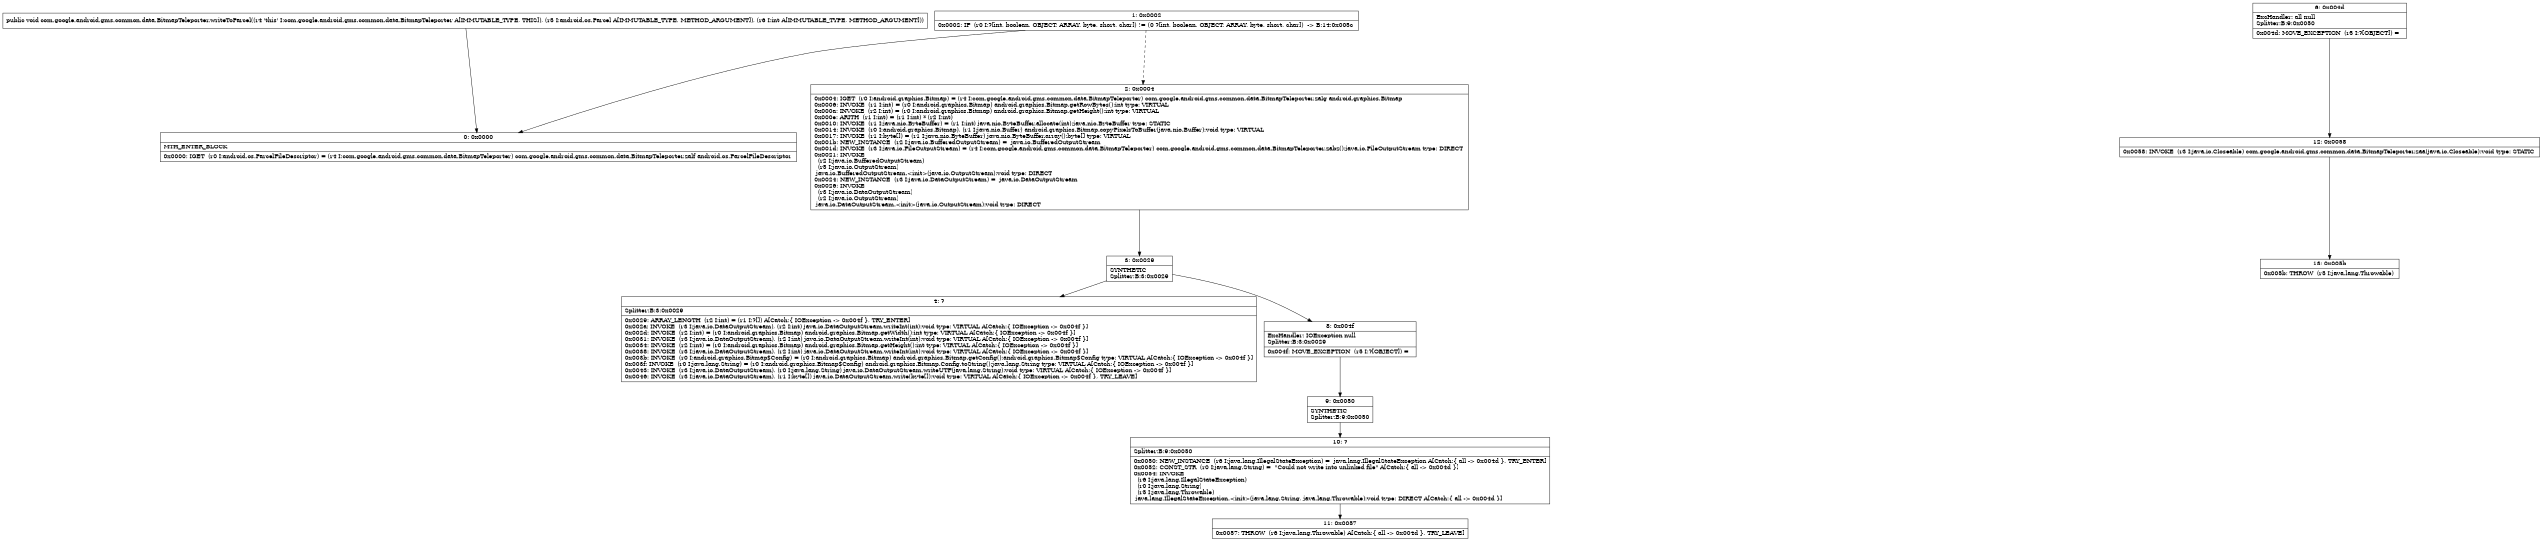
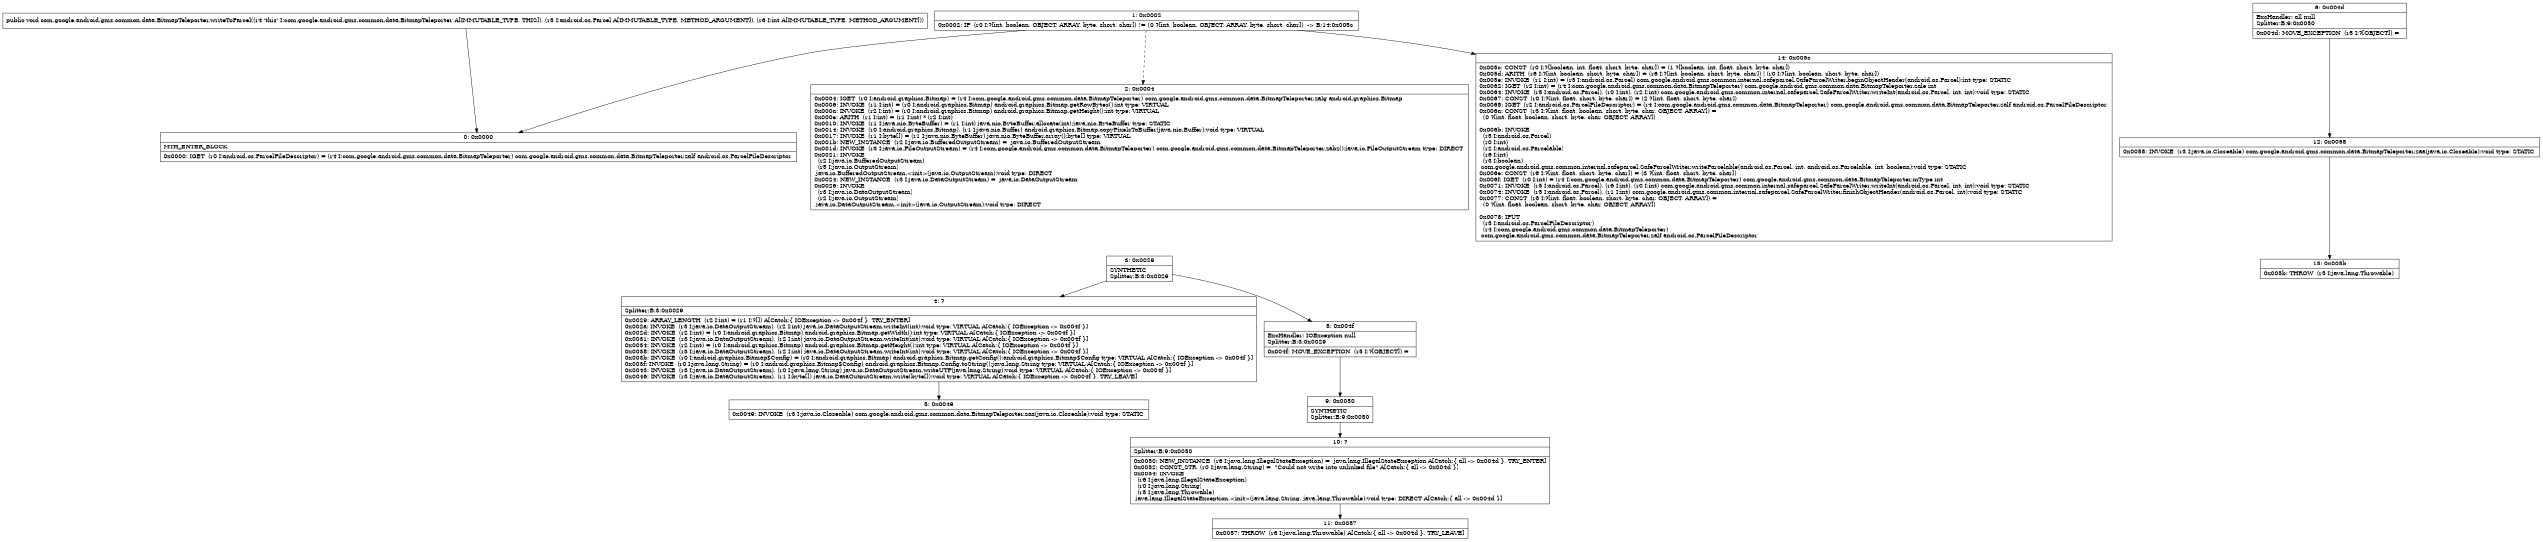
node "14: 0x005c": added
edge "2: 0x0004" -> "3: 0x0029": removed
node "5: 0x0049": added
